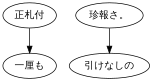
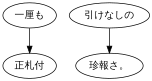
edge "正札付" -> "一厘も": reversed
edge "珍報さ。" -> "引けなしの": reversed
